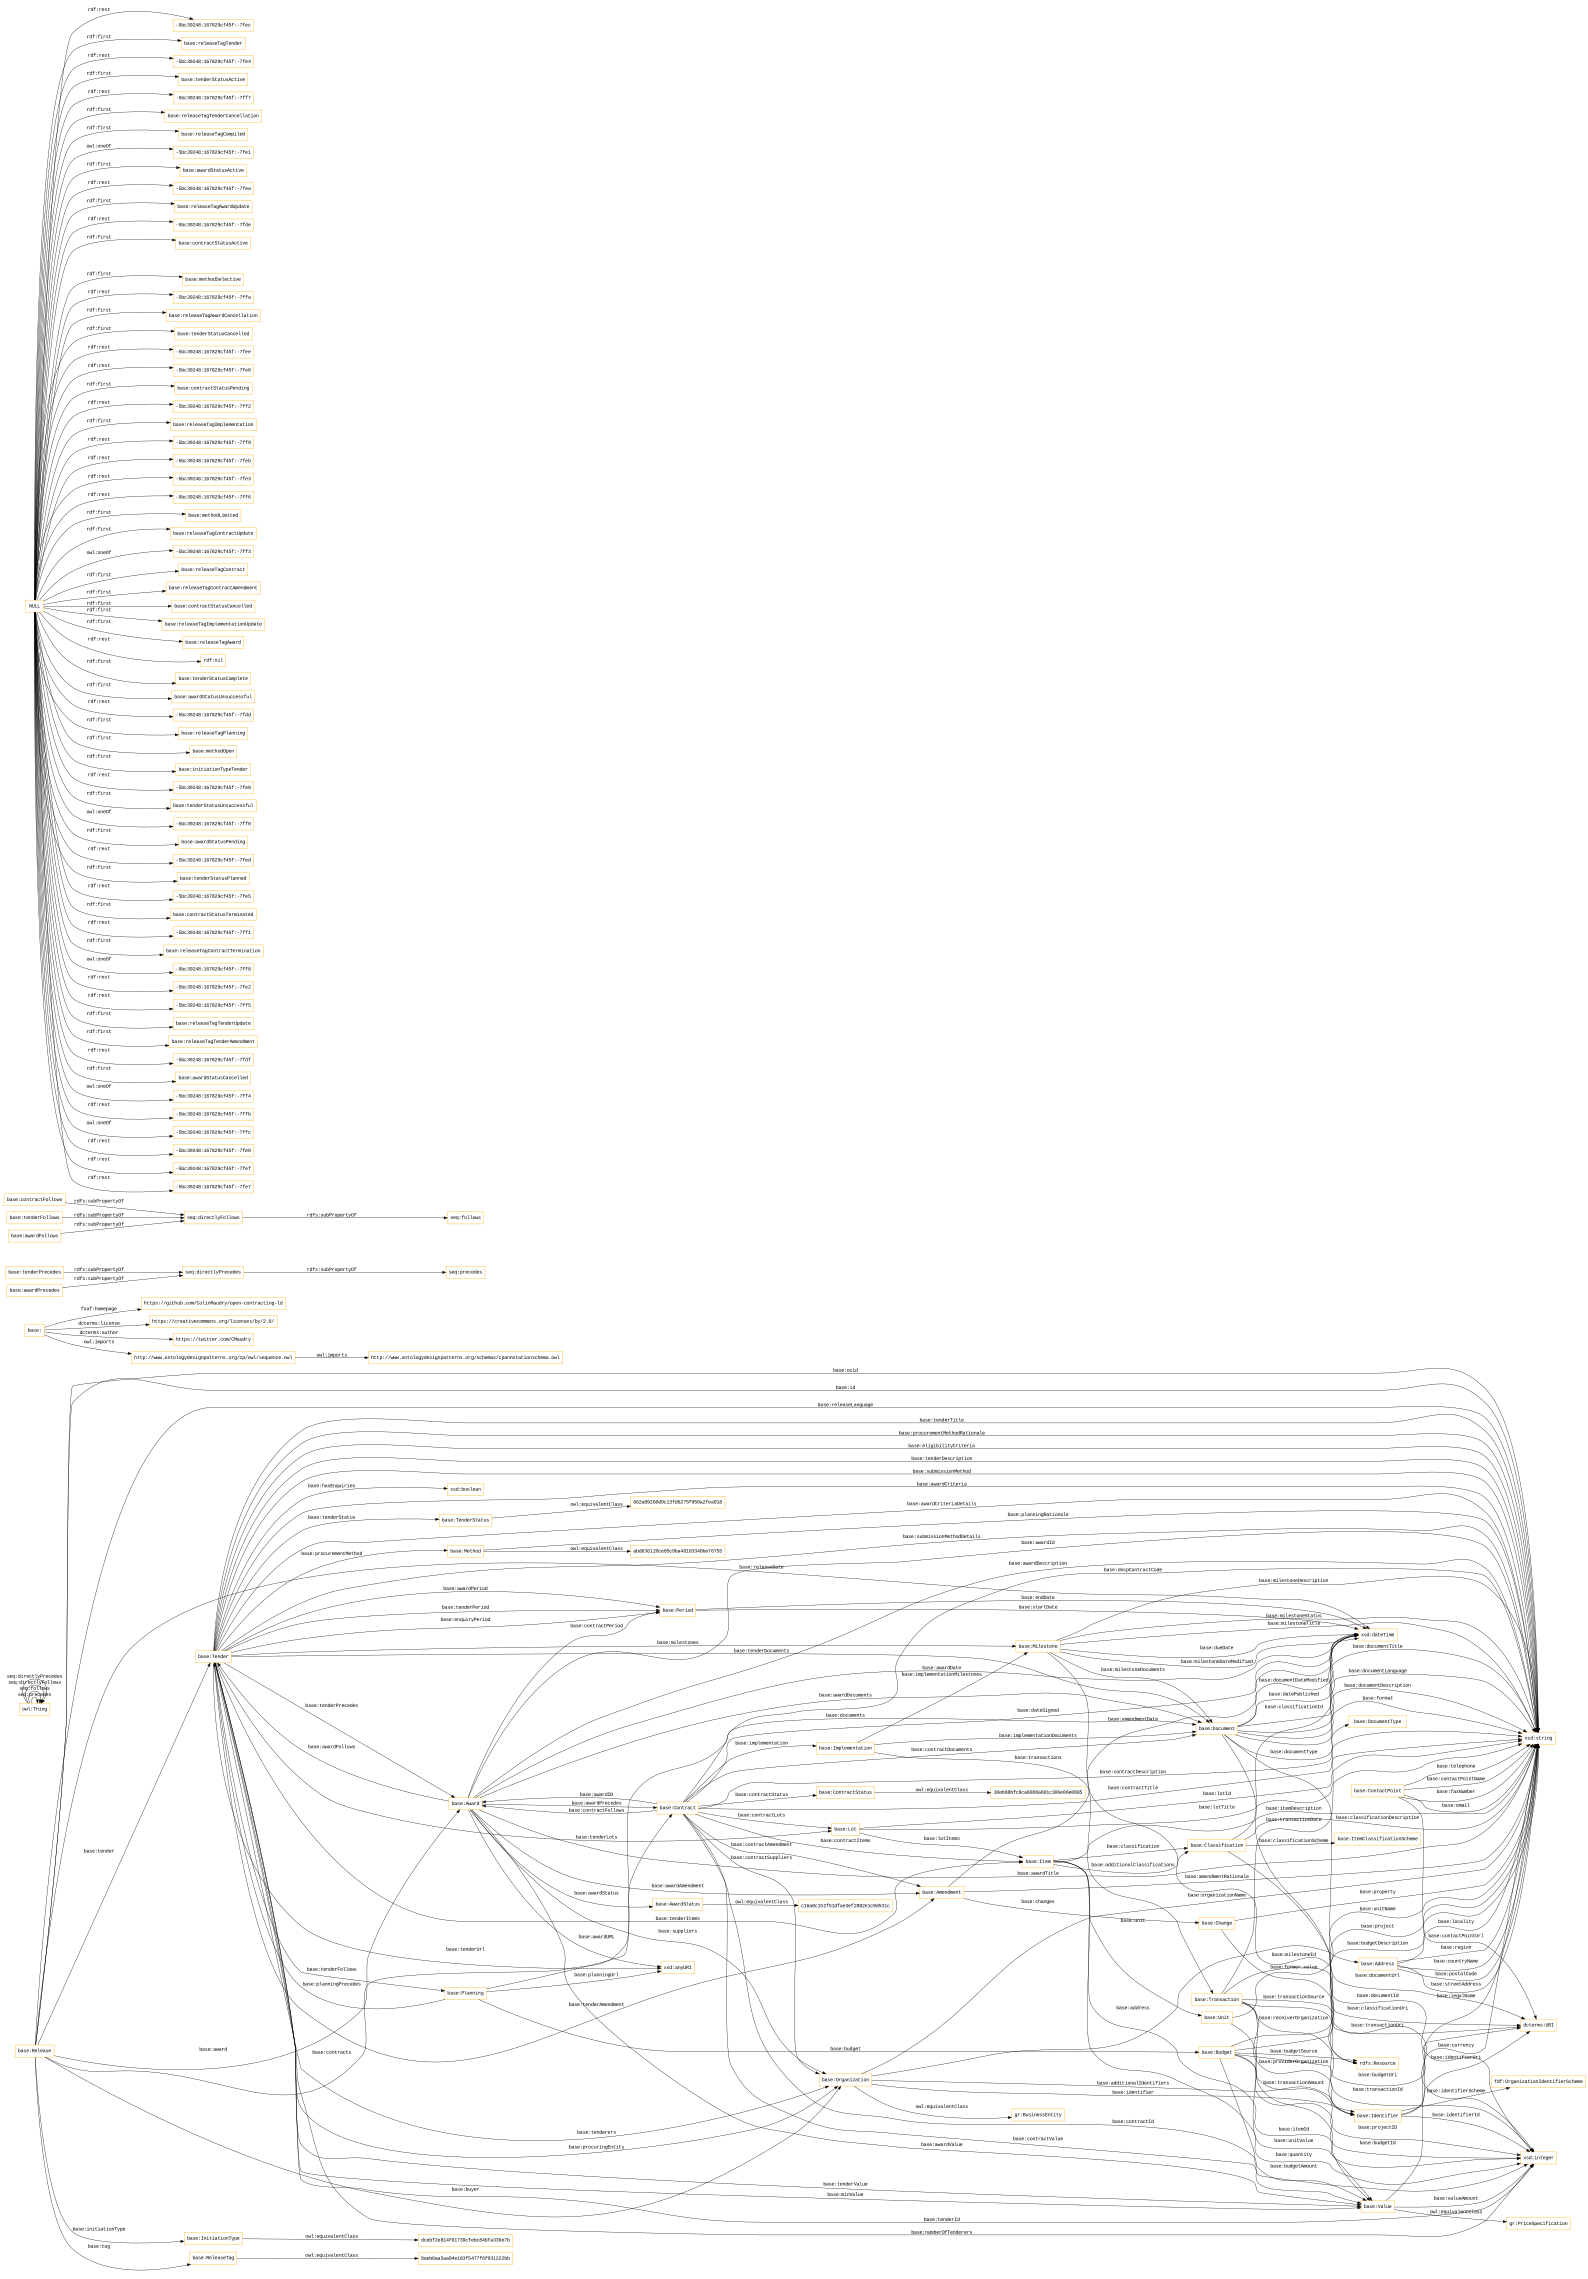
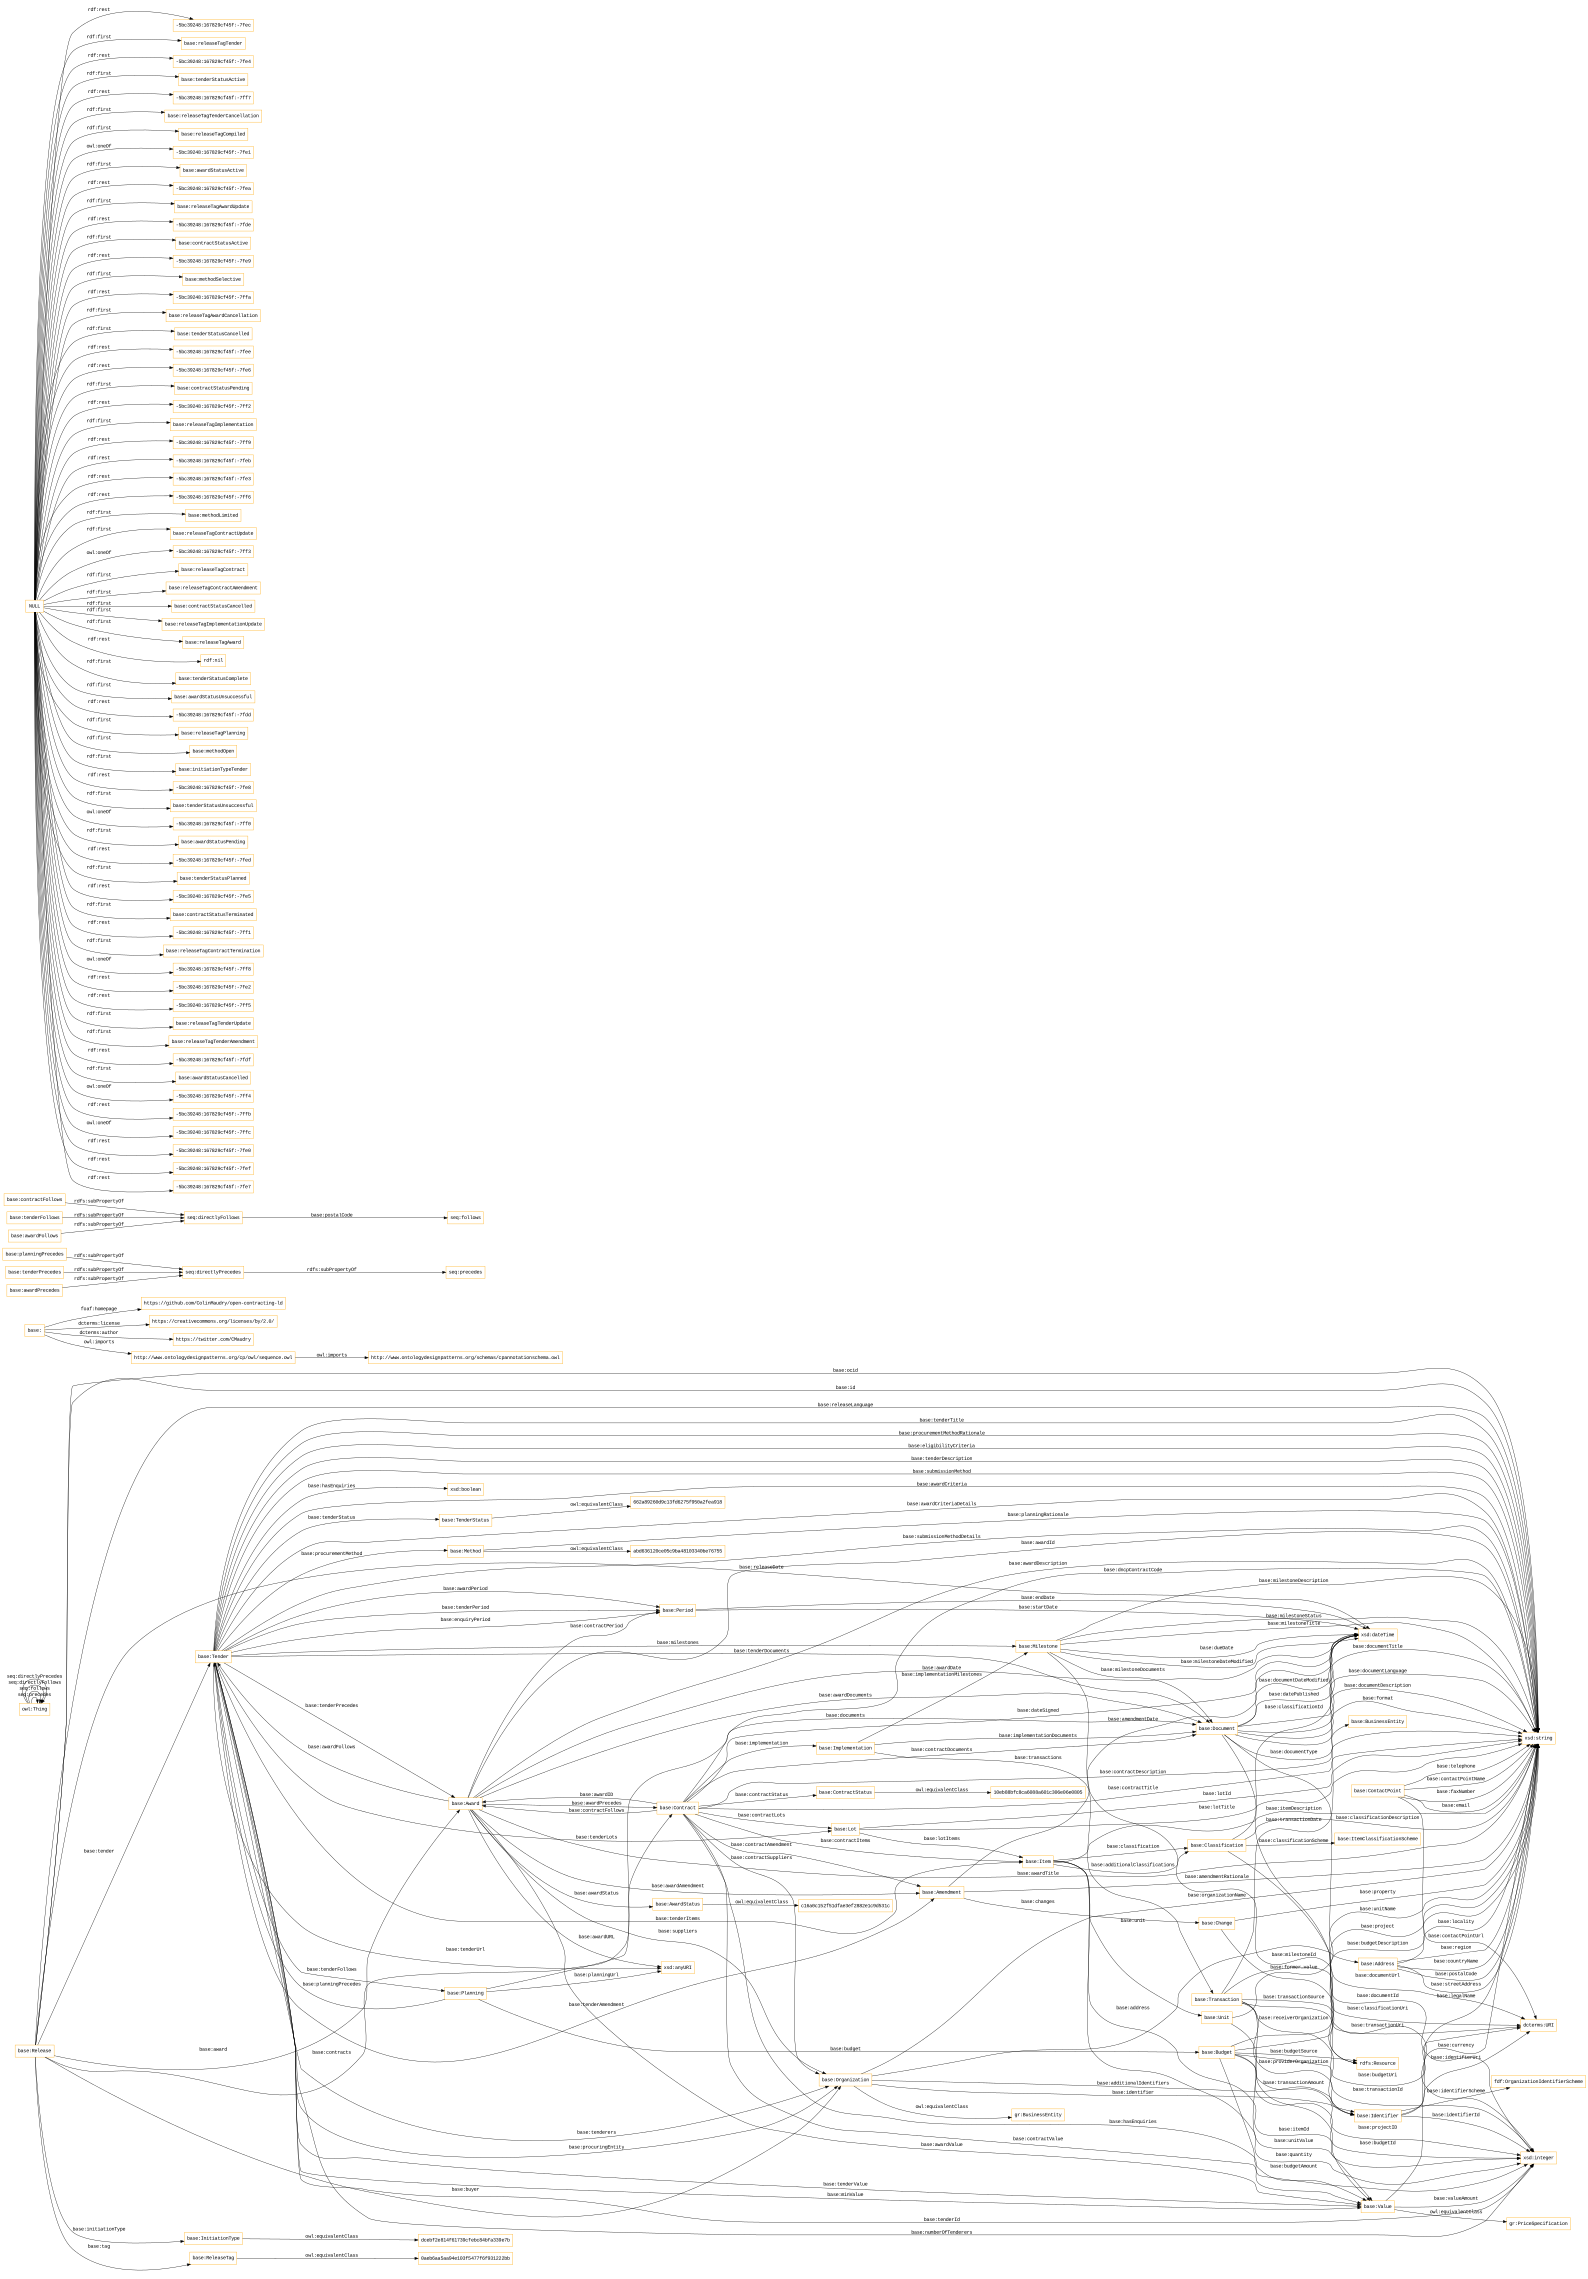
node "-5bc39248:167829cf45f:-7fe9": added
edge "seq:directlyFollows" -> "seq:follows": label "rdfs:subPropertyOf" -> "base:postalCode"
node "base:planningPrecedes": added
node "base:DocumentType": label "base:DocumentType" -> "base:BusinessEntity"
edge "base:Contract" -> "xsd:integer": label "base:contractId" -> "base:hasEnquiries"
